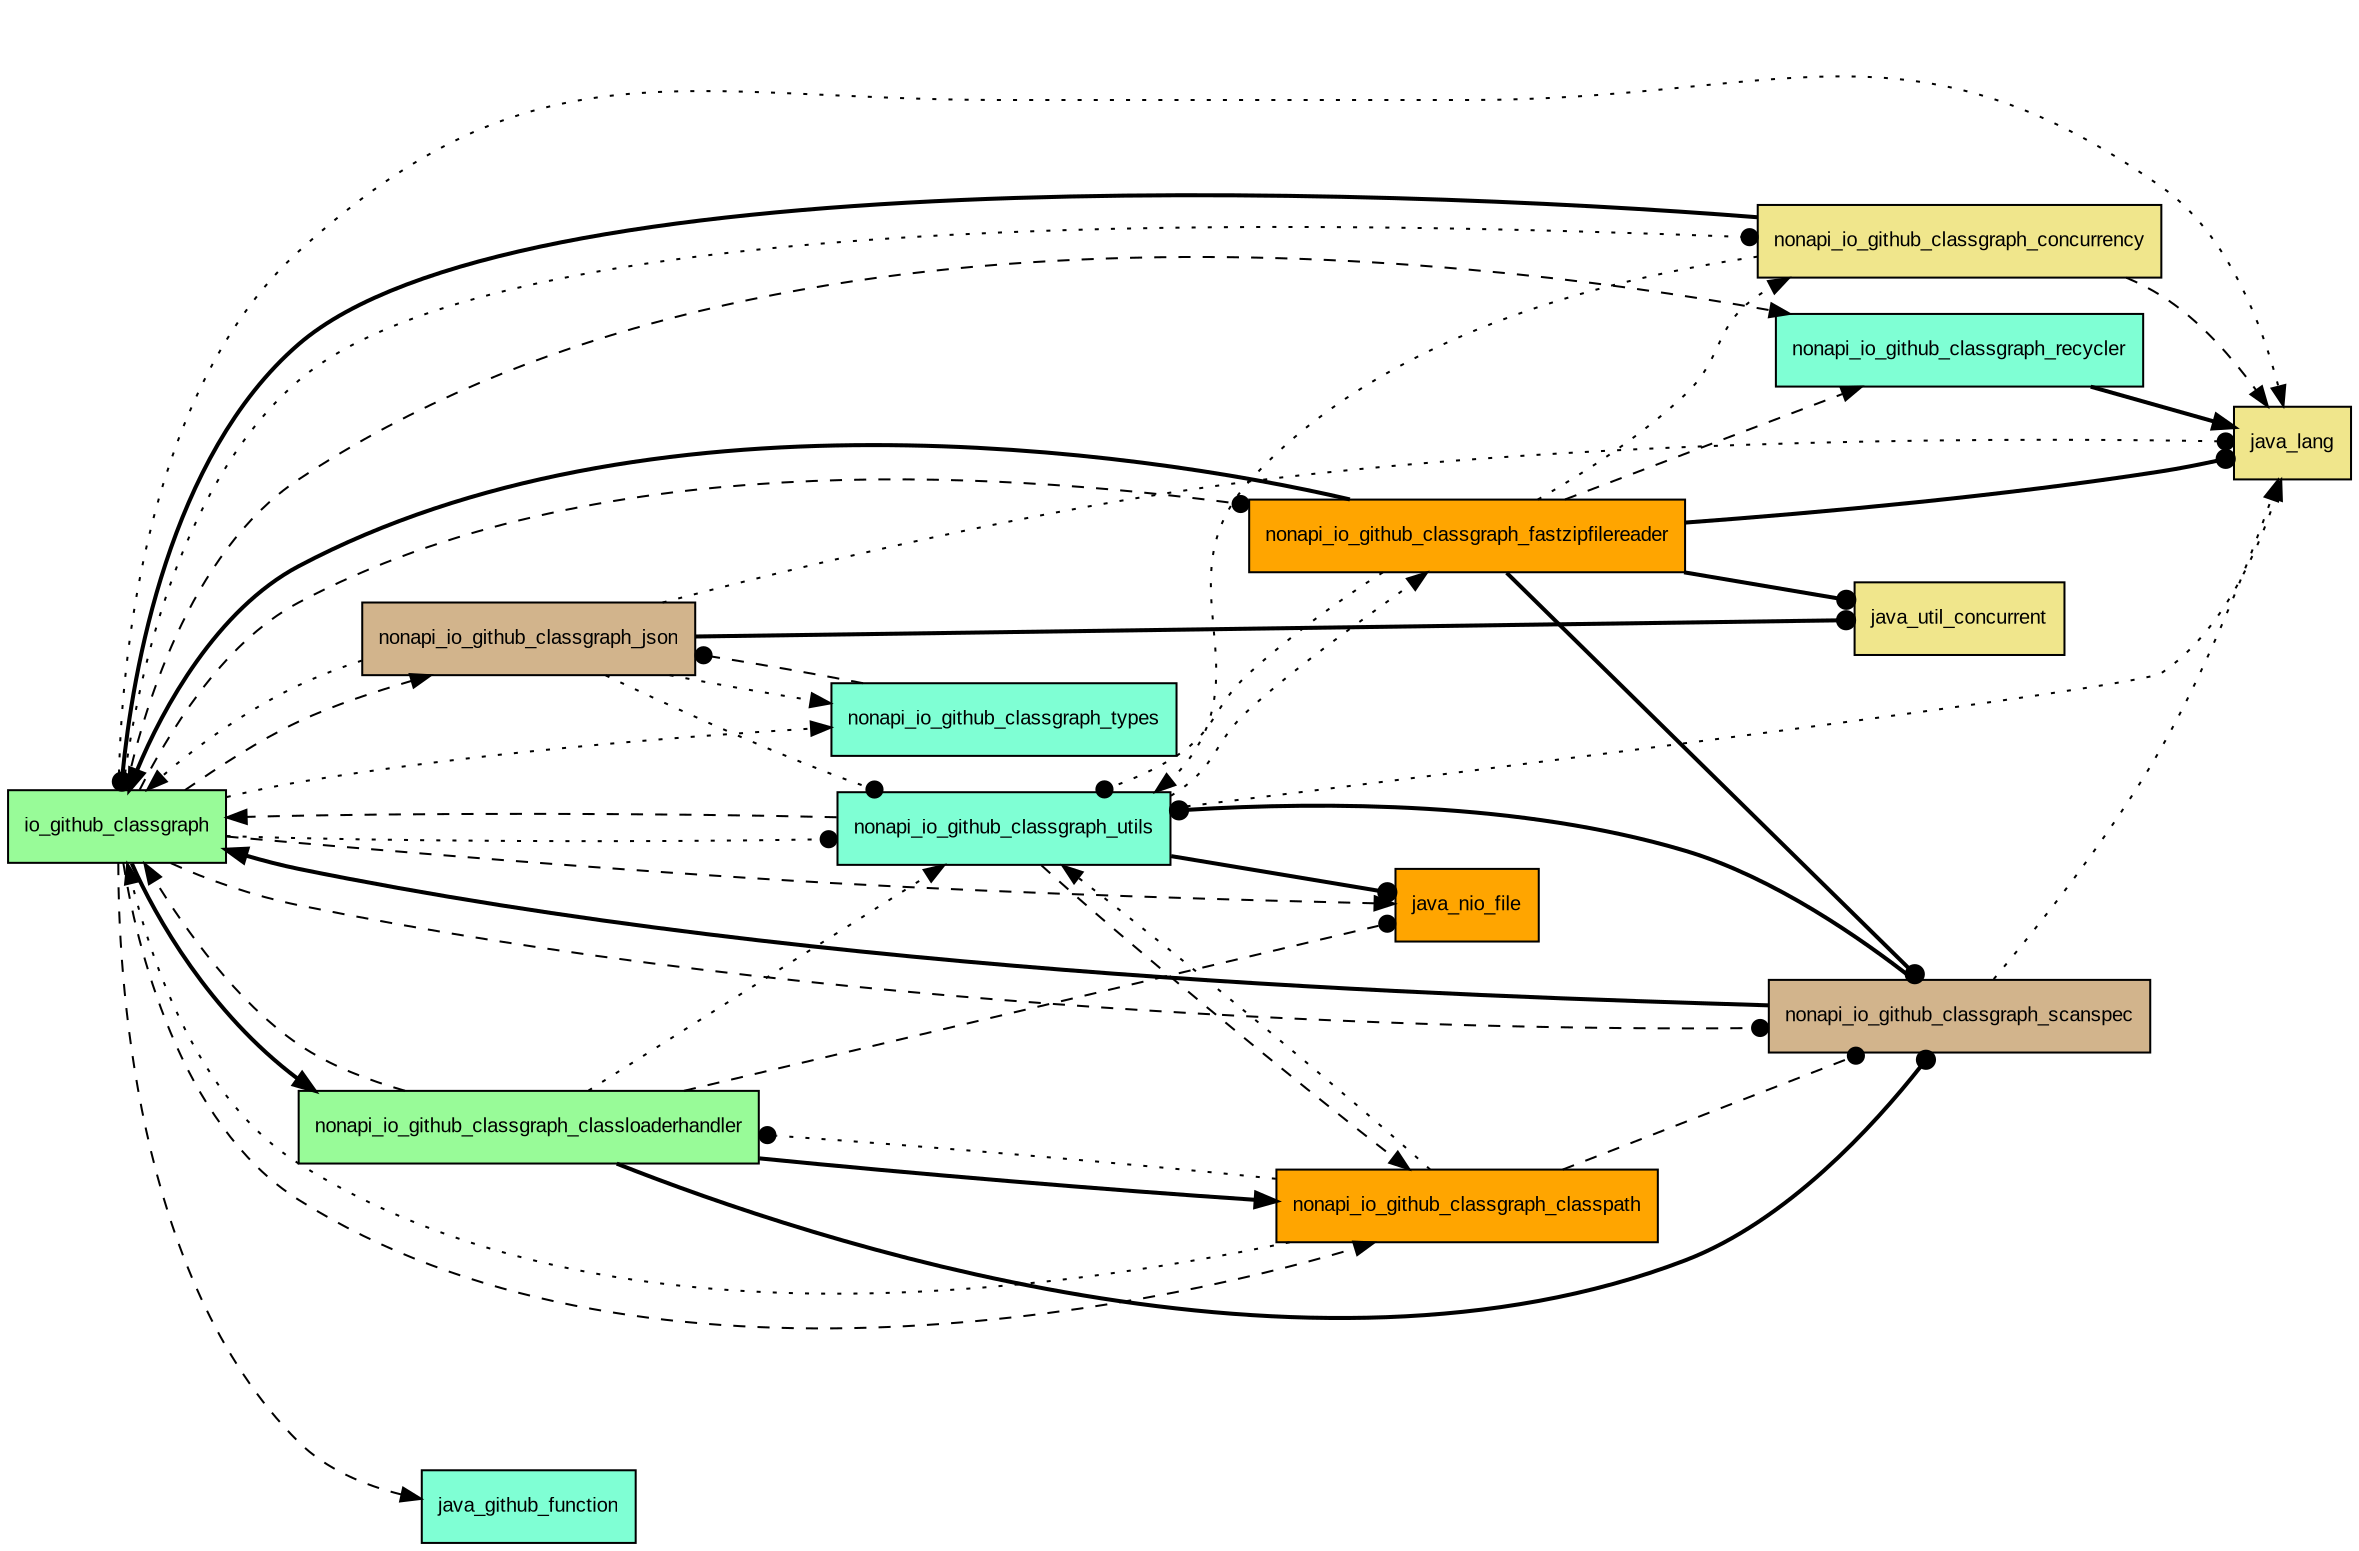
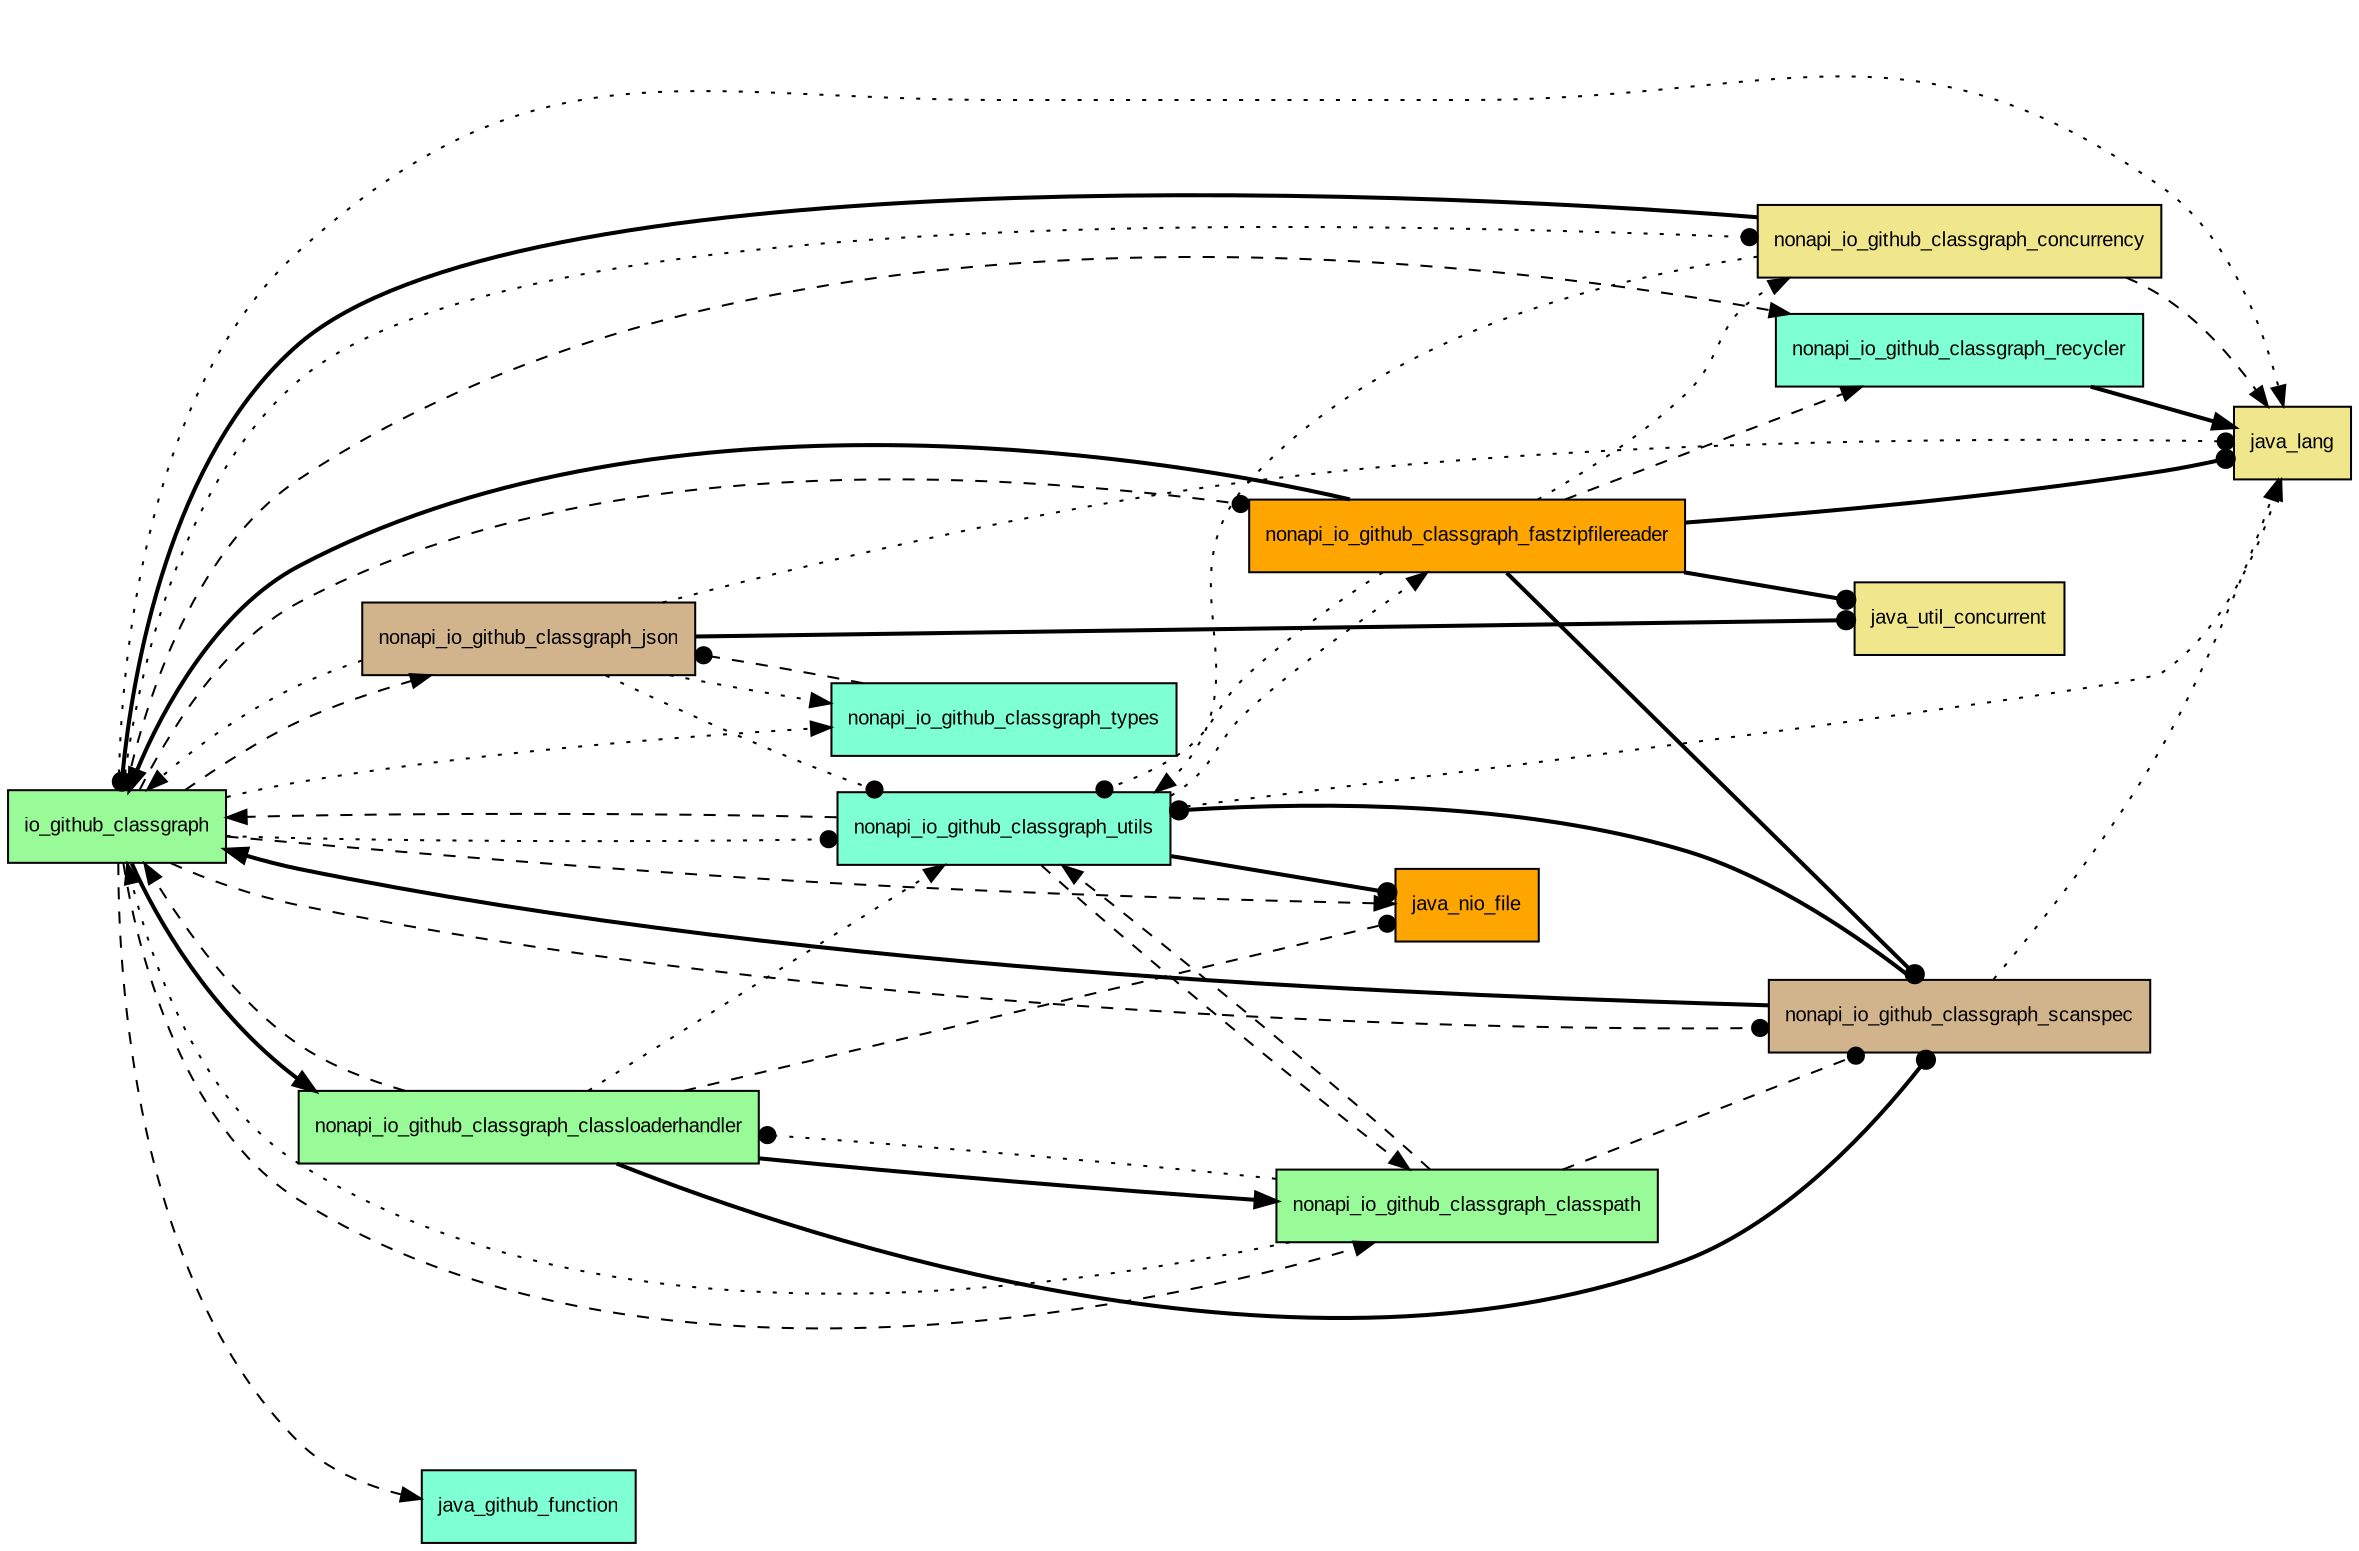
edge "nonapi_io_github_classgraph_classpath" -> "nonapi_io_github_classgraph_utils": style dotted -> dashed
node "nonapi_io_github_classgraph_classpath": fillcolor orange -> palegreen
